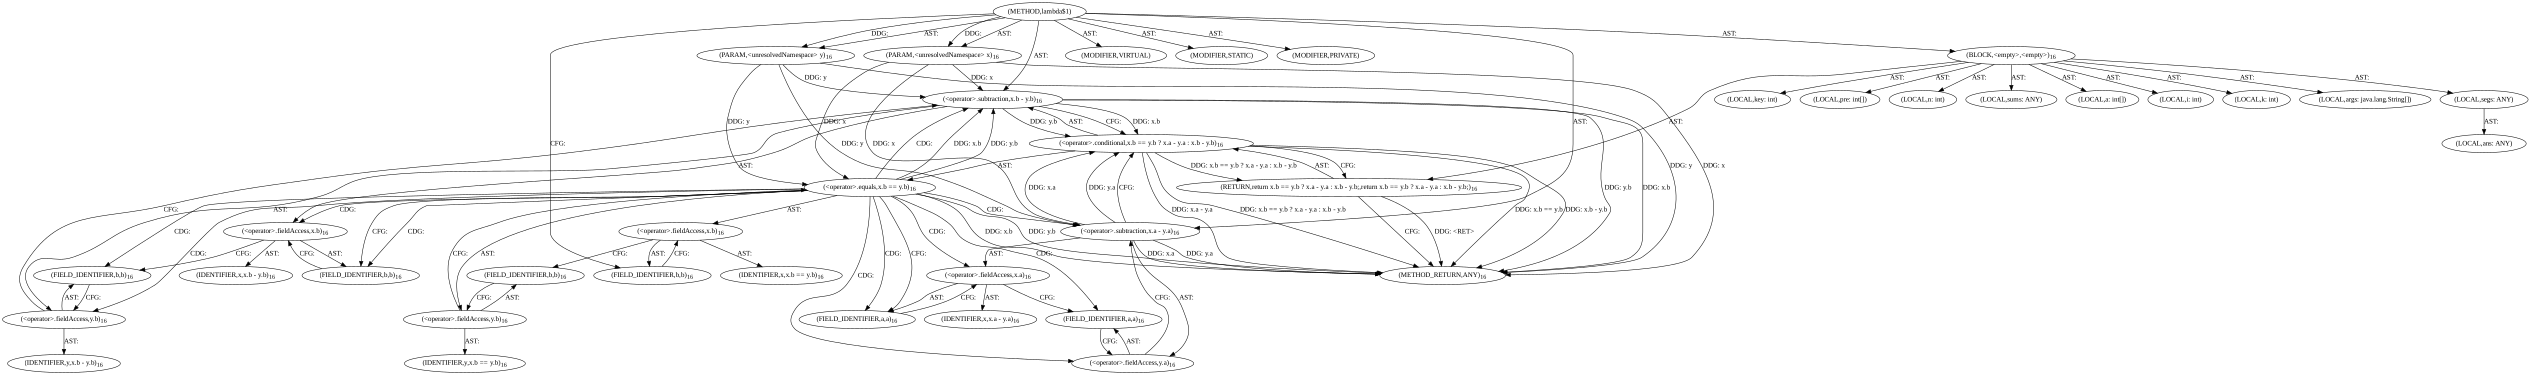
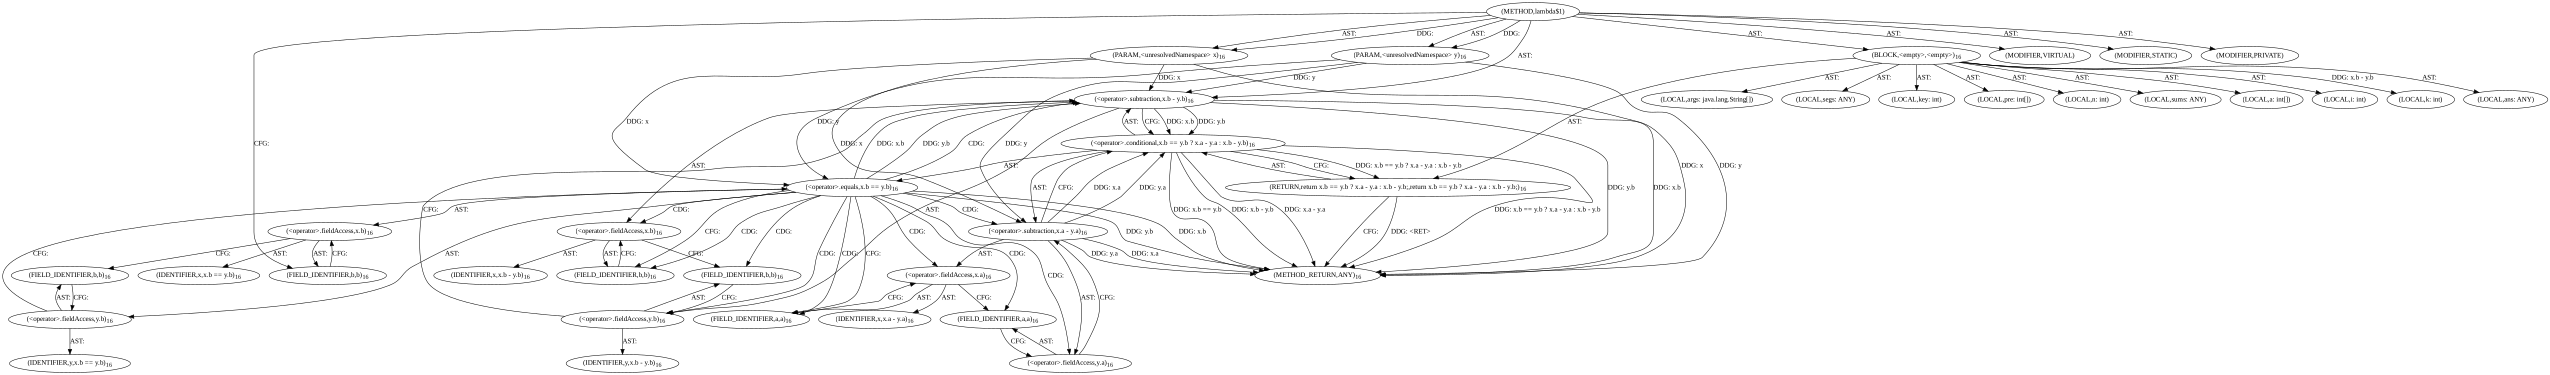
edge "(METHOD,lambda$1)" -> "(<operator>.subtraction,x.a - y.a)": now "(<operator>.conditional,x.b == y.b ? x.a - y.a : x.b - y.b)" -> "(<operator>.subtraction,x.a - y.a)"
edge "(BLOCK,<empty>,<empty>)" -> "(LOCAL,k: int)": label "AST: " -> "DDG: x.b - y.b"
edge "(LOCAL,segs: ANY)" -> "(LOCAL,ans: ANY)": now "(BLOCK,<empty>,<empty>)" -> "(LOCAL,ans: ANY)"
